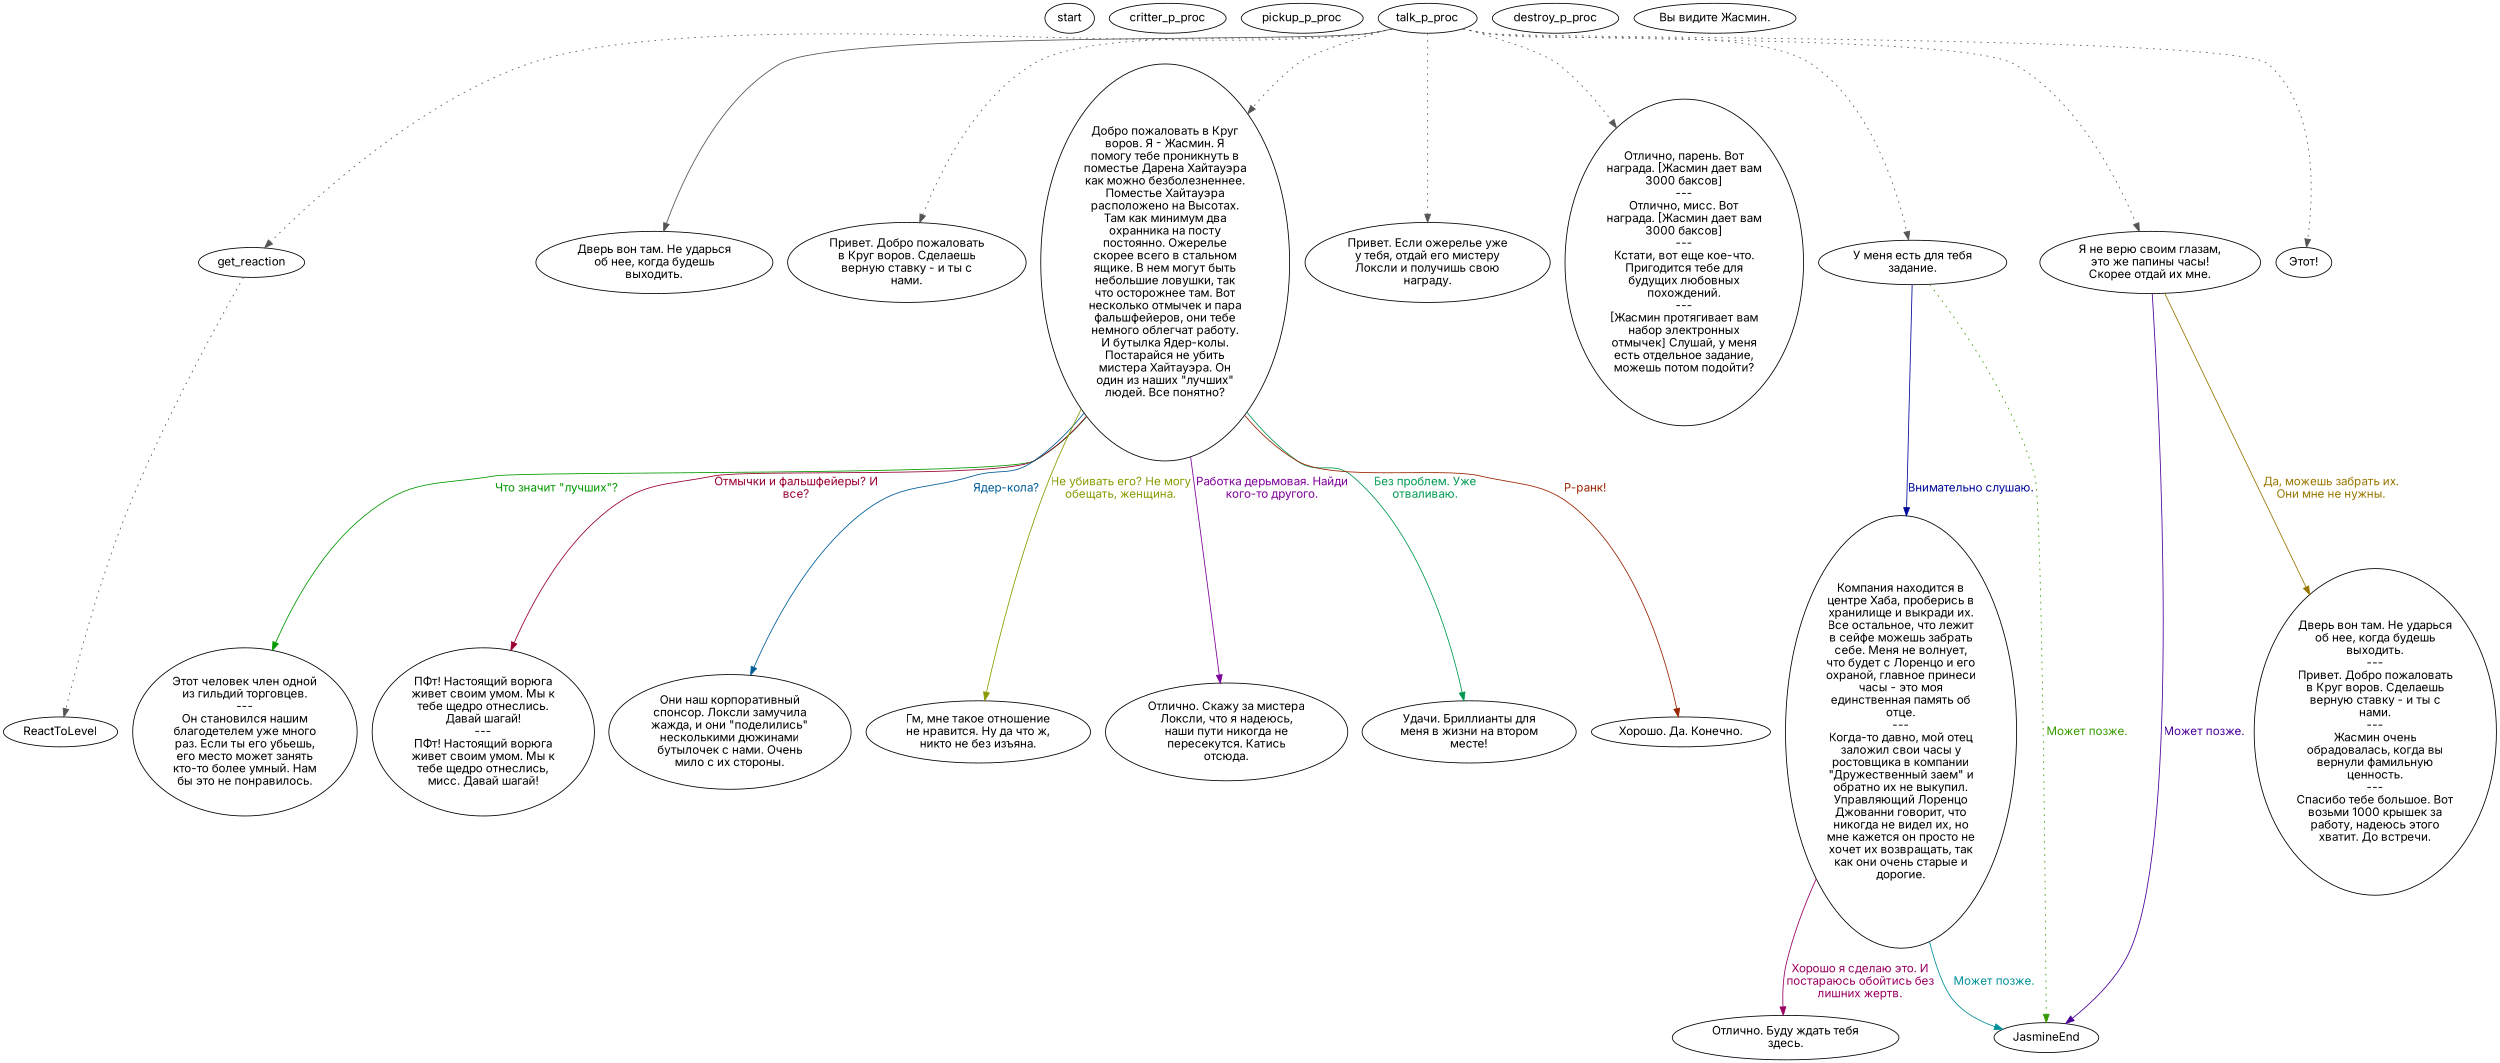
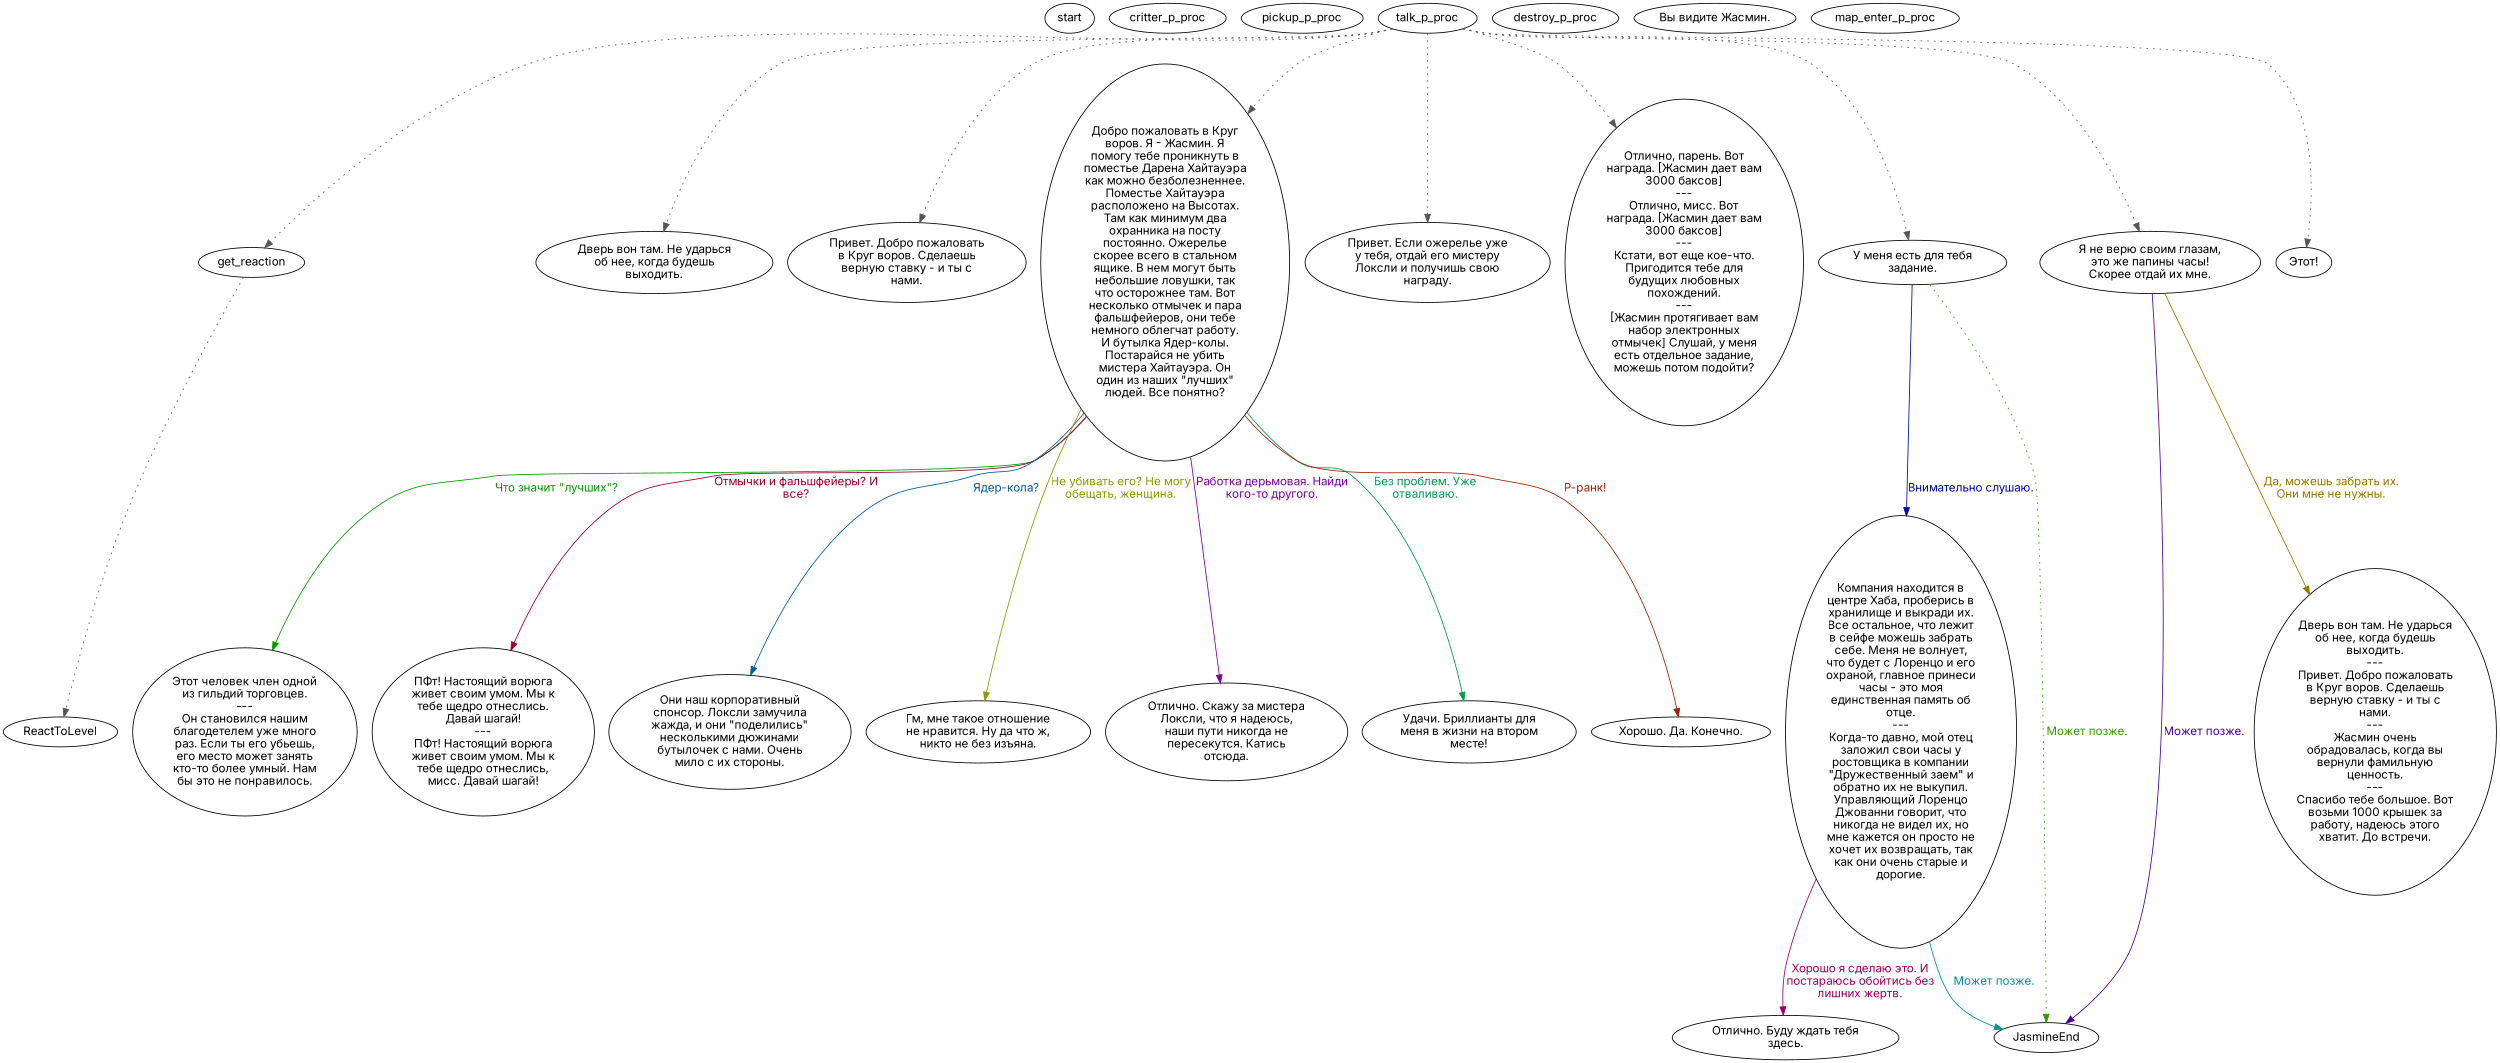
node "map_enter_p_proc": added
edge "talk_p_proc" -> "Дверь вон там. Не ударься об нее, когда будешь выходить.": style solid -> dotted
